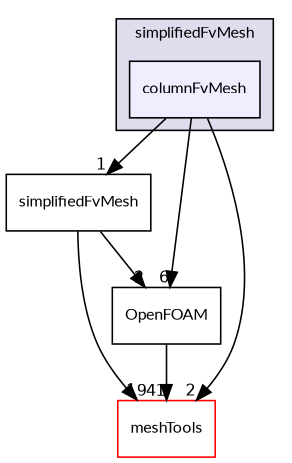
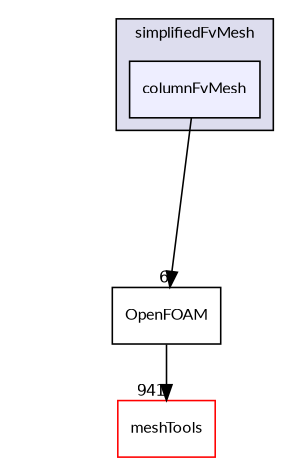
node "simplifiedFvMesh": removed
edge "columnFvMesh" -> "meshTools": removed
